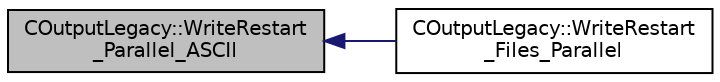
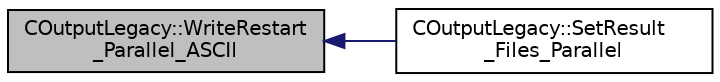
node "COutputLegacy::WriteRestart _Files_Parallel": label "COutputLegacy::WriteRestart _Files_Parallel" -> "COutputLegacy::SetResult _Files_Parallel"
